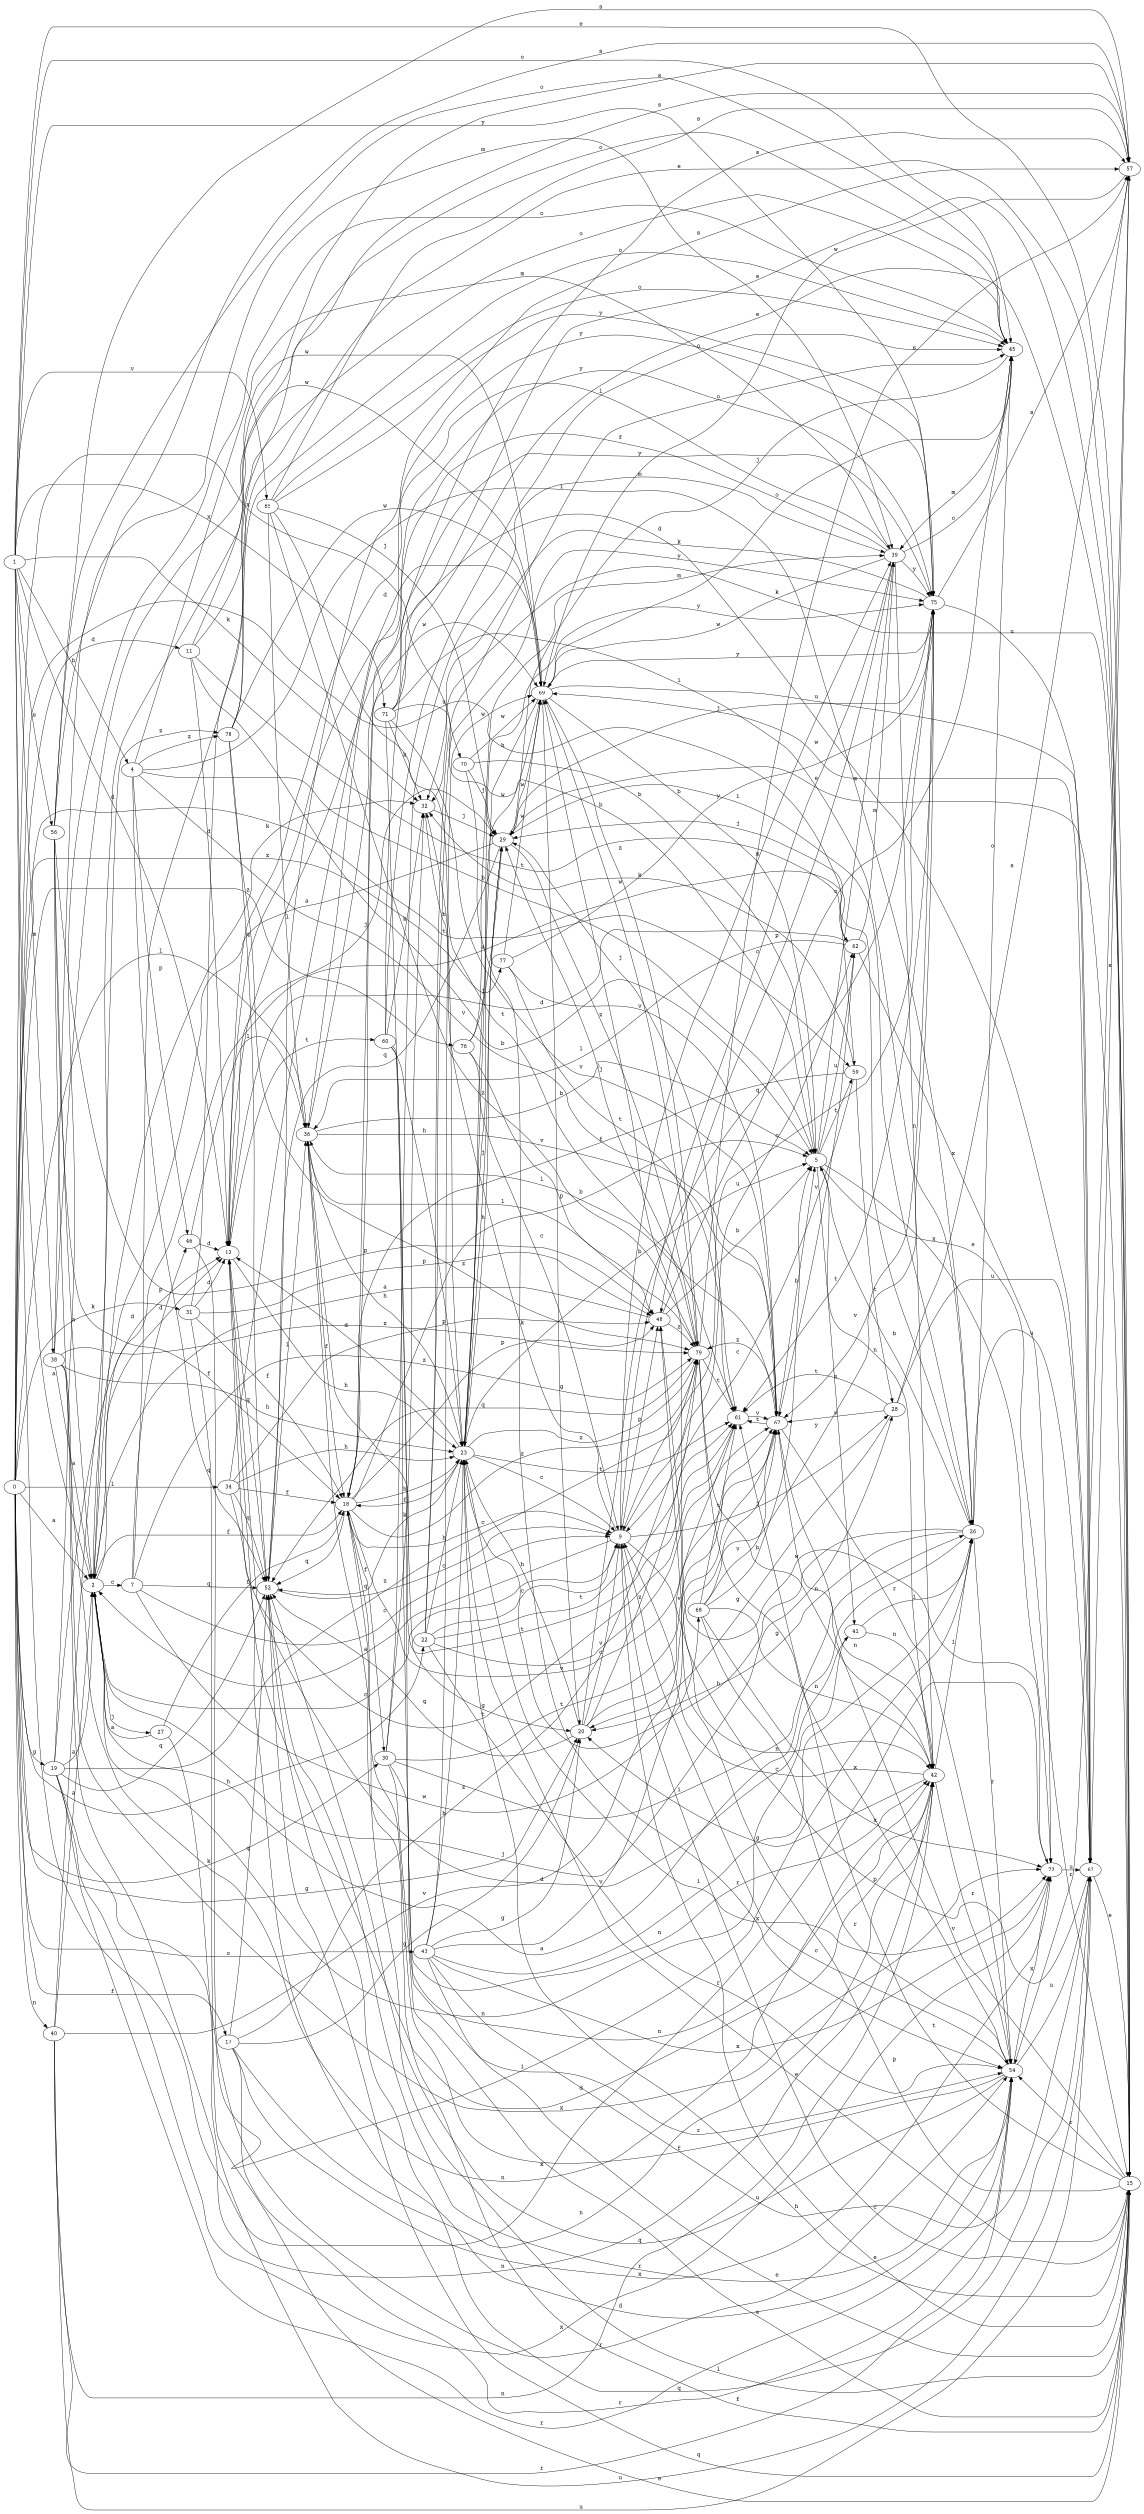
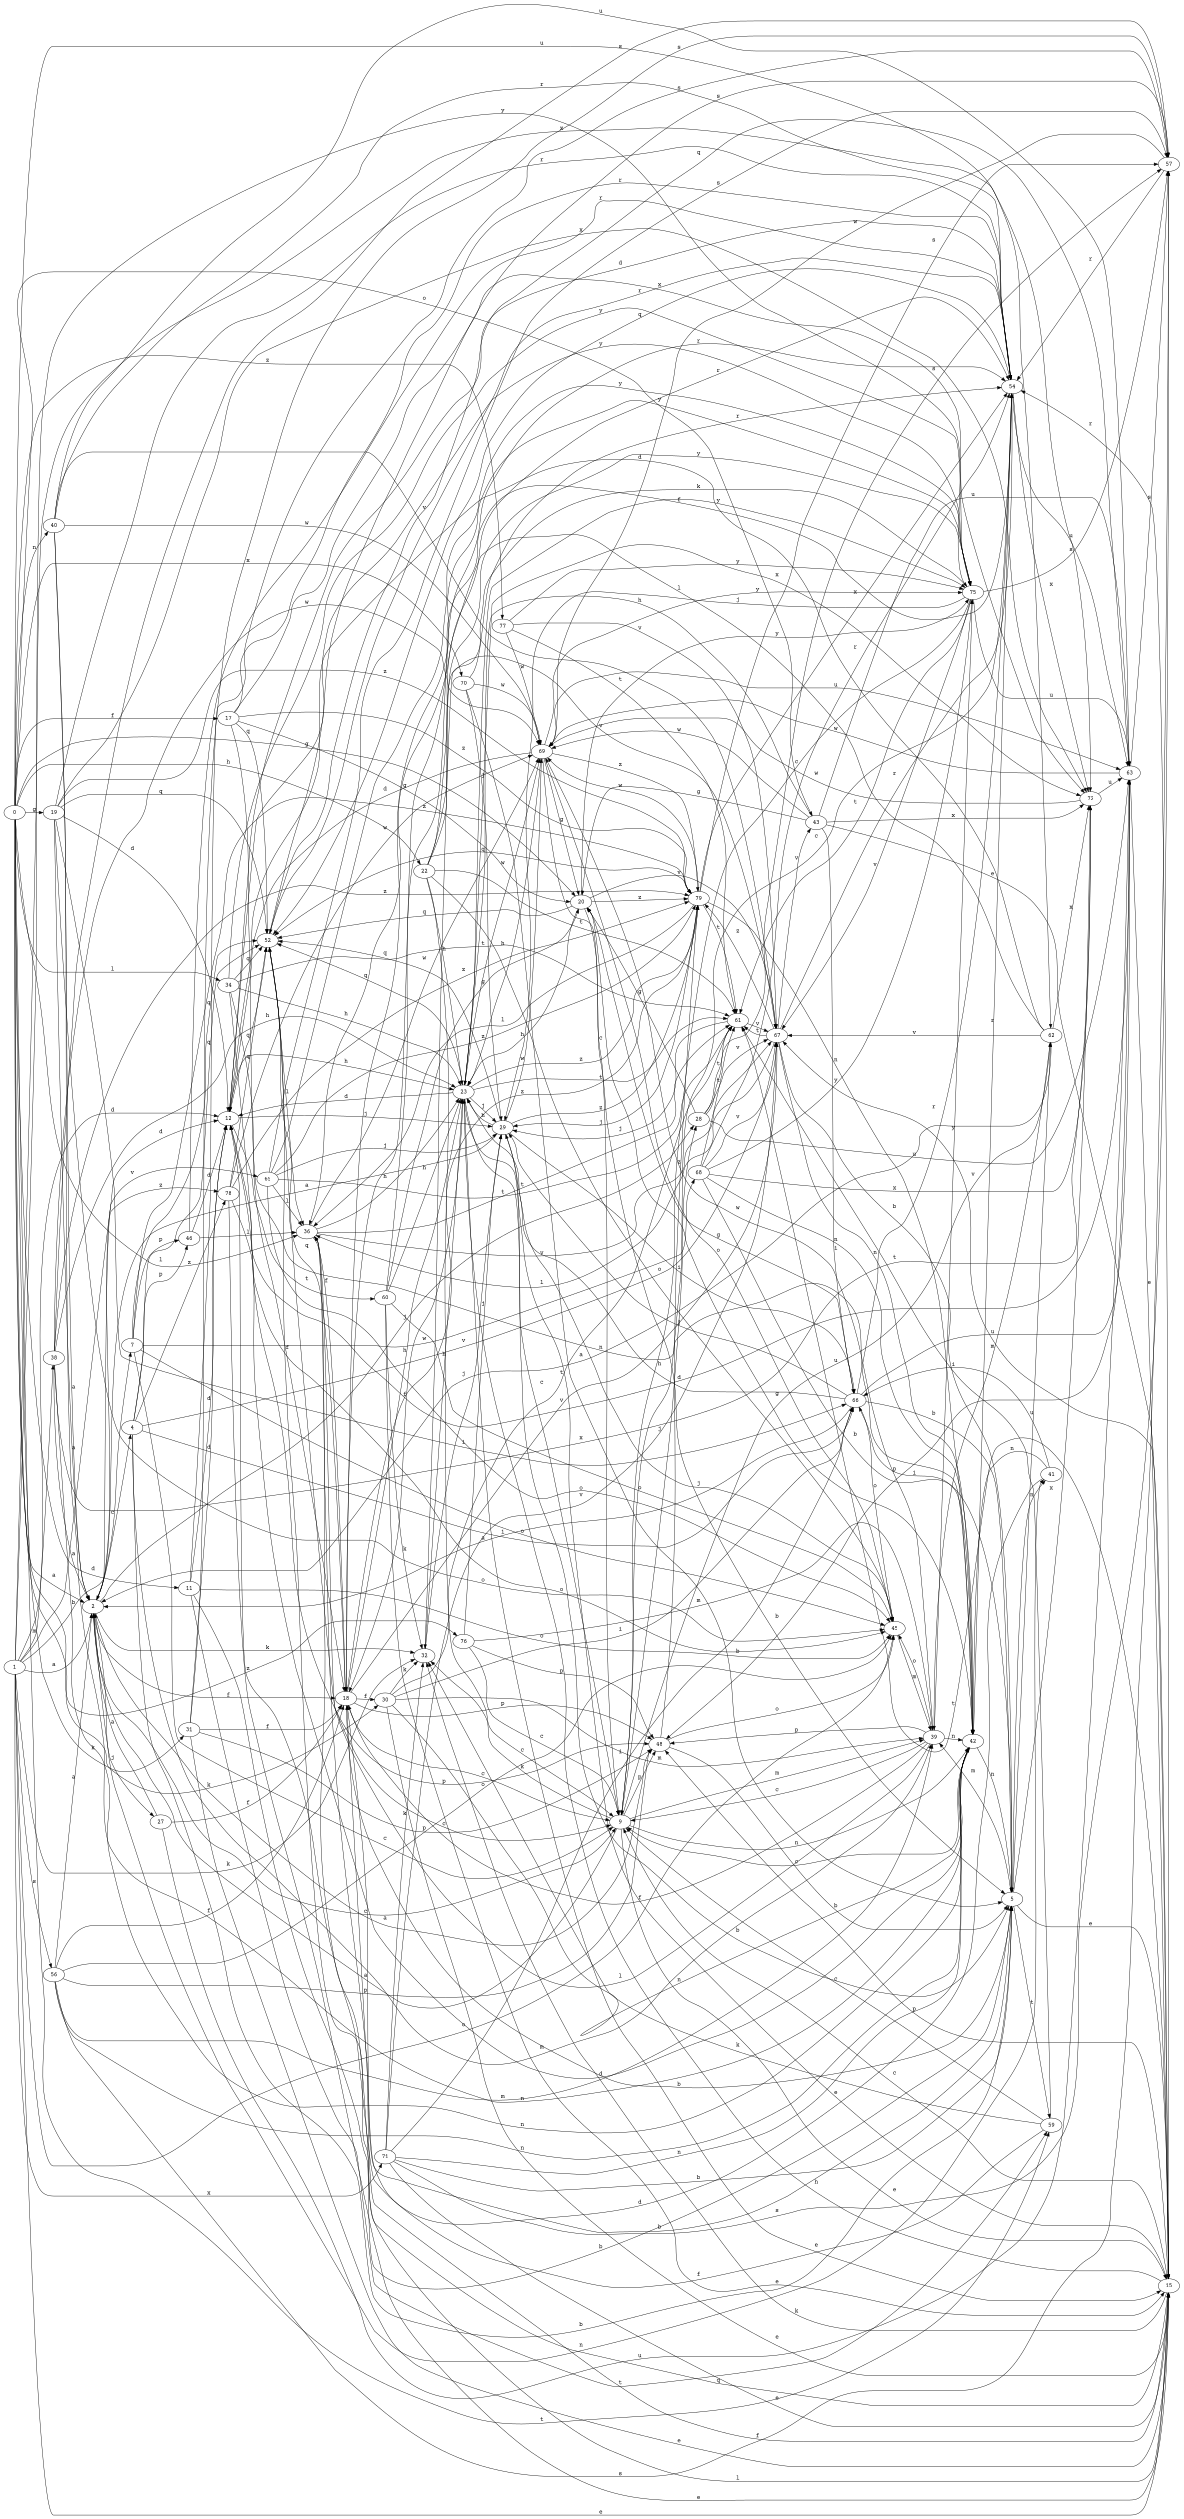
edge "20" -> "75": label "q" -> "y"
edge "59" -> "28": now "59" -> "61"
edge "5" -> "42": reversed
node "26": label "26" -> "66"
edge "43" -> "67": reversed
